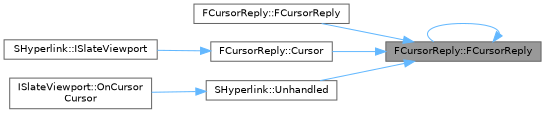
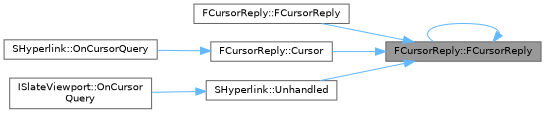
node "SHyperlink::ISlateViewport": label "SHyperlink::ISlateViewport" -> "SHyperlink::OnCursorQuery"
node "ISlateViewport::OnCursor Cursor": label "ISlateViewport::OnCursor Cursor" -> "ISlateViewport::OnCursor Query"
